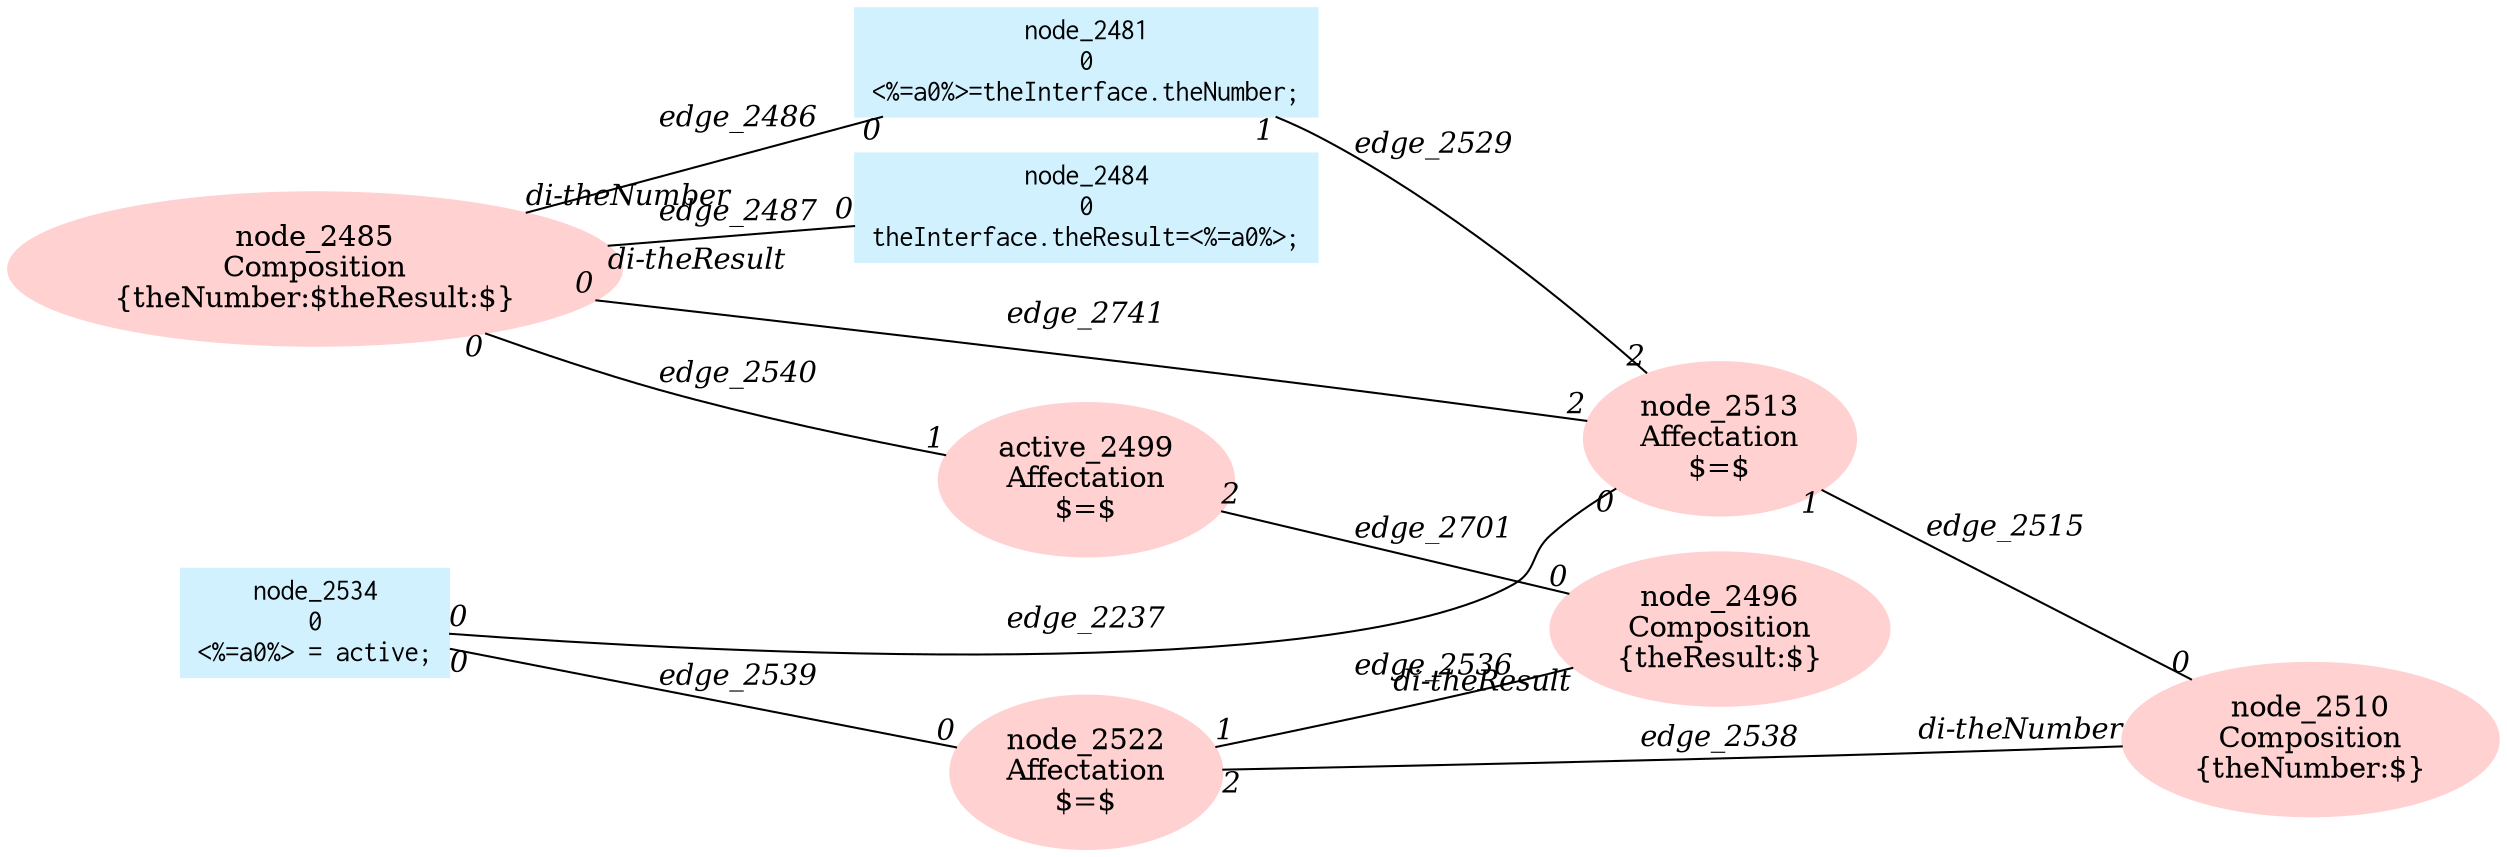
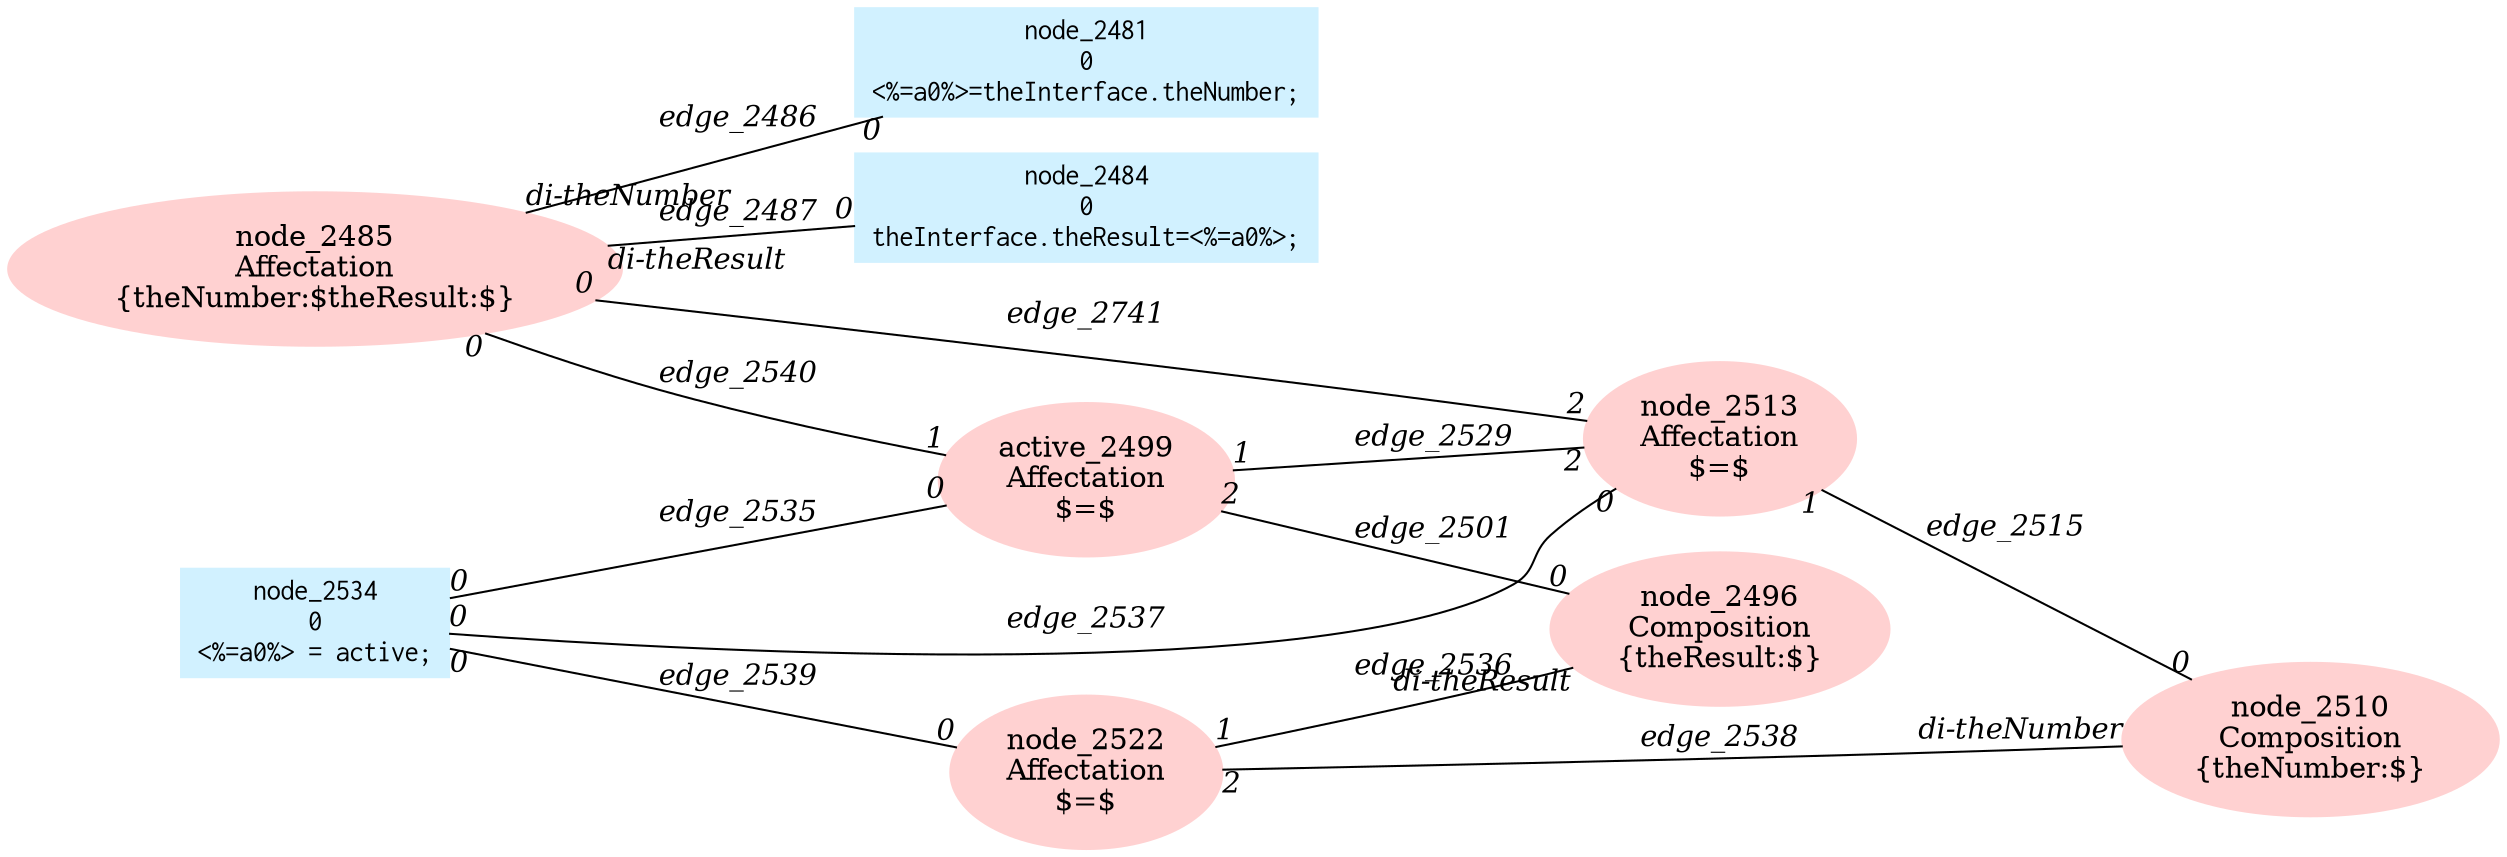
edge "node_2481 0 <%=a0%>=theInterface.theNumber;" -- "node_2513 Affectation $=$": now "active_2499 Affectation $=$" -- "node_2513 Affectation $=$"
node "node_2485 Composition {theNumber:$theResult:$}": label "node_2485 Composition {theNumber:$theResult:$}" -> "node_2485 Affectation {theNumber:$theResult:$}"
edge "active_2499 Affectation $=$" -- "node_2496 Composition {theResult:$}": label "edge_2701" -> "edge_2501"
edge "active_2499 Affectation $=$" -- "node_2534 0 <%=a0%> = active;": added, label "edge_2535"
edge "node_2513 Affectation $=$" -- "node_2534 0 <%=a0%> = active;": label "edge_2237" -> "edge_2537"
